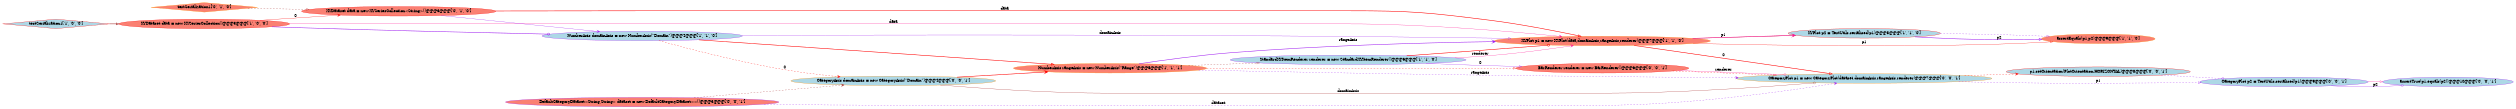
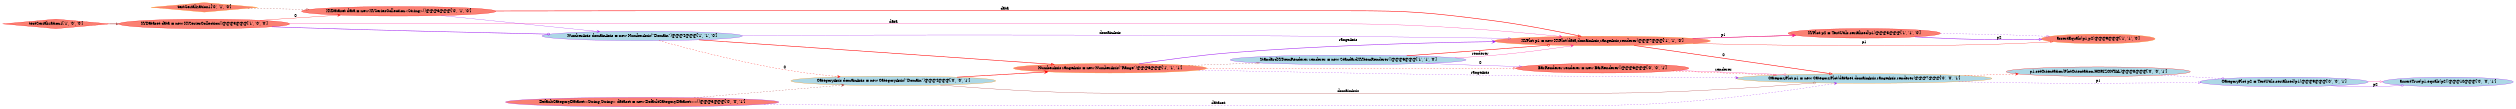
node "testSerialization1['1', '0', '0']": fillcolor lightblue -> salmon
node "XYPlot p2 = TestUtils.serialised(p1)@@@8@@@['1', '1', '0']": fillcolor lightblue -> salmon
